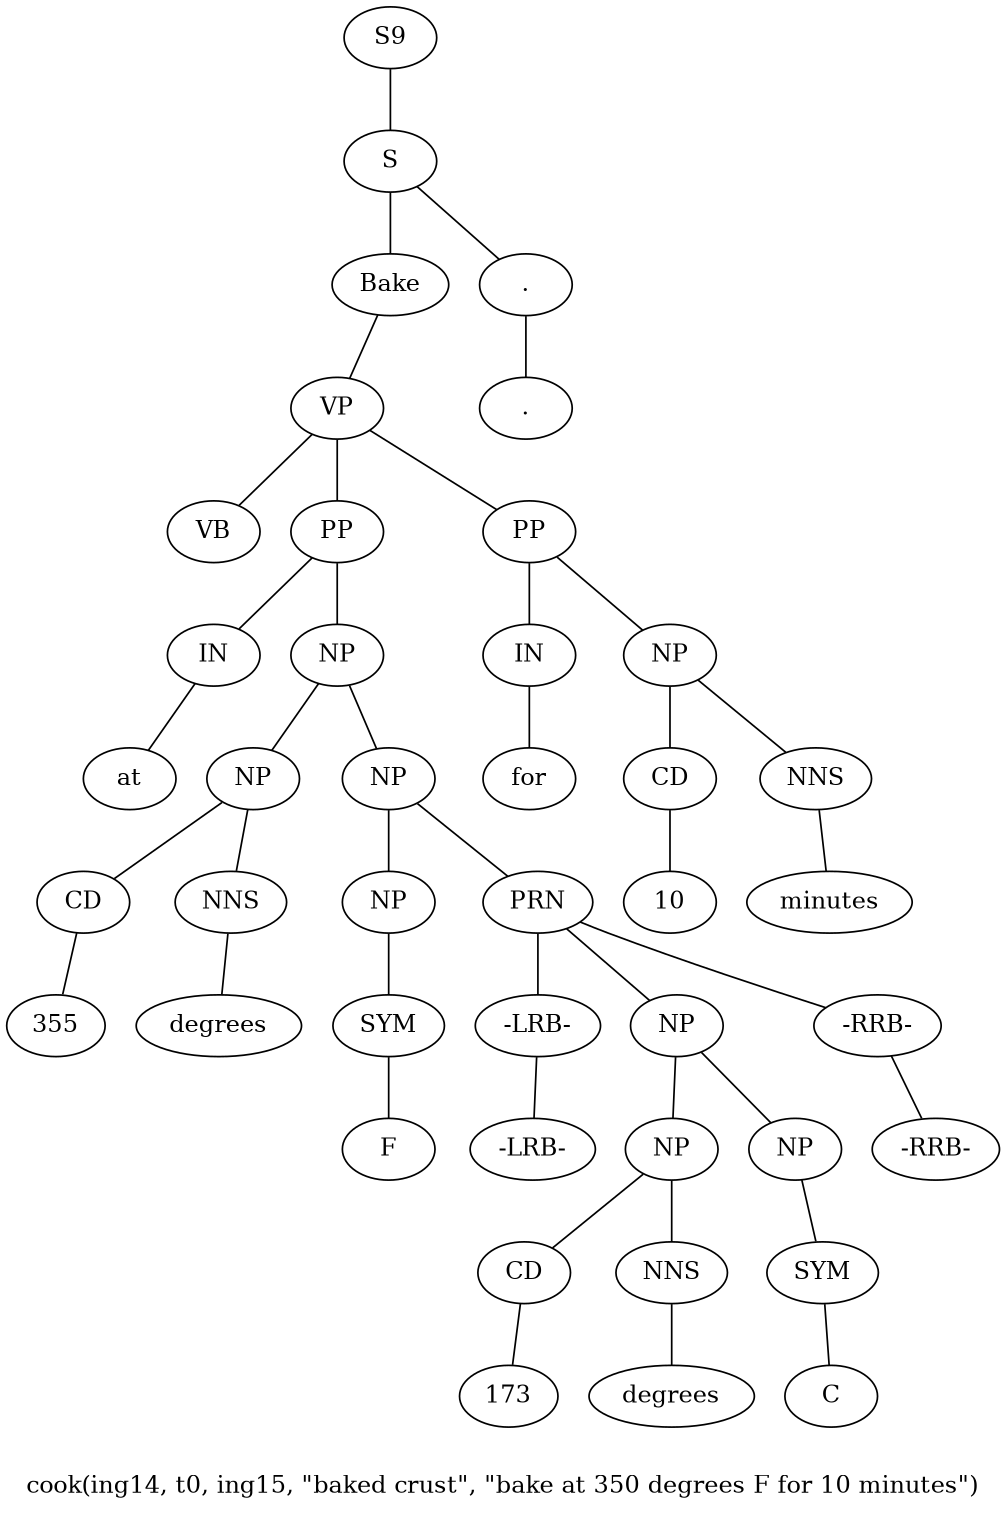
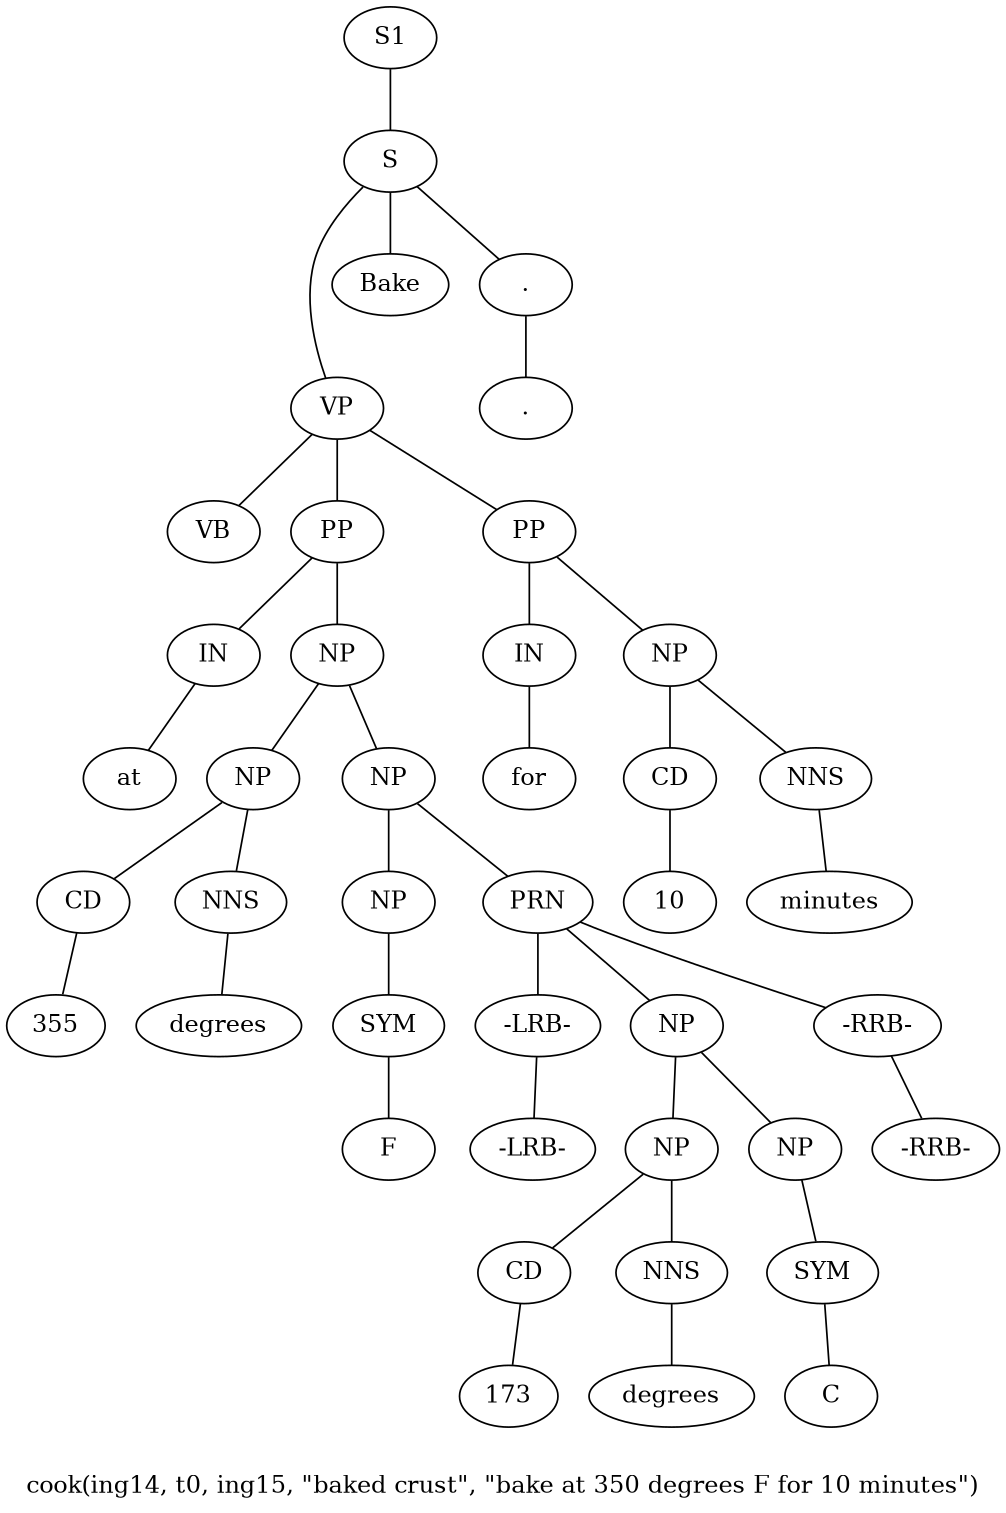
node "S9": label "S9" -> "S1"
edge "Bake" -- "VP": now "S" -- "VP"
